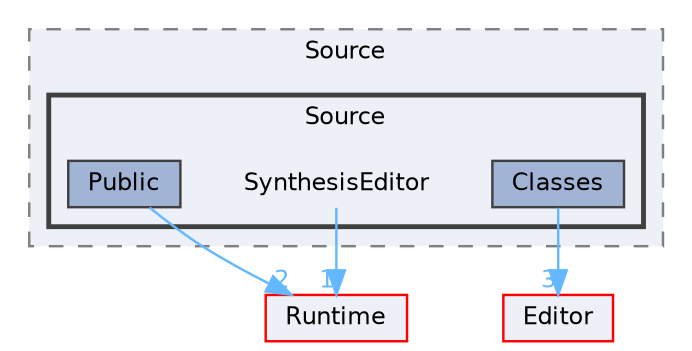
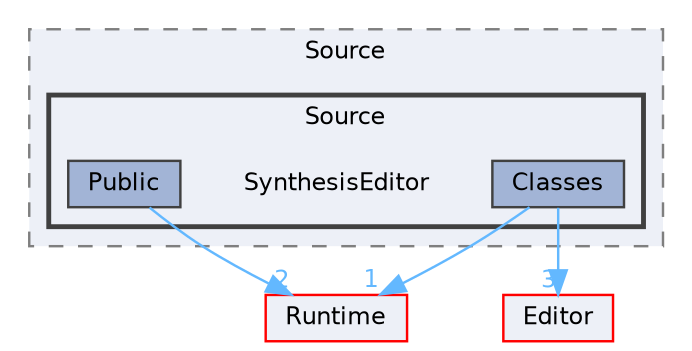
edge "SynthesisEditor" -> "Runtime": now "Classes" -> "Runtime"
